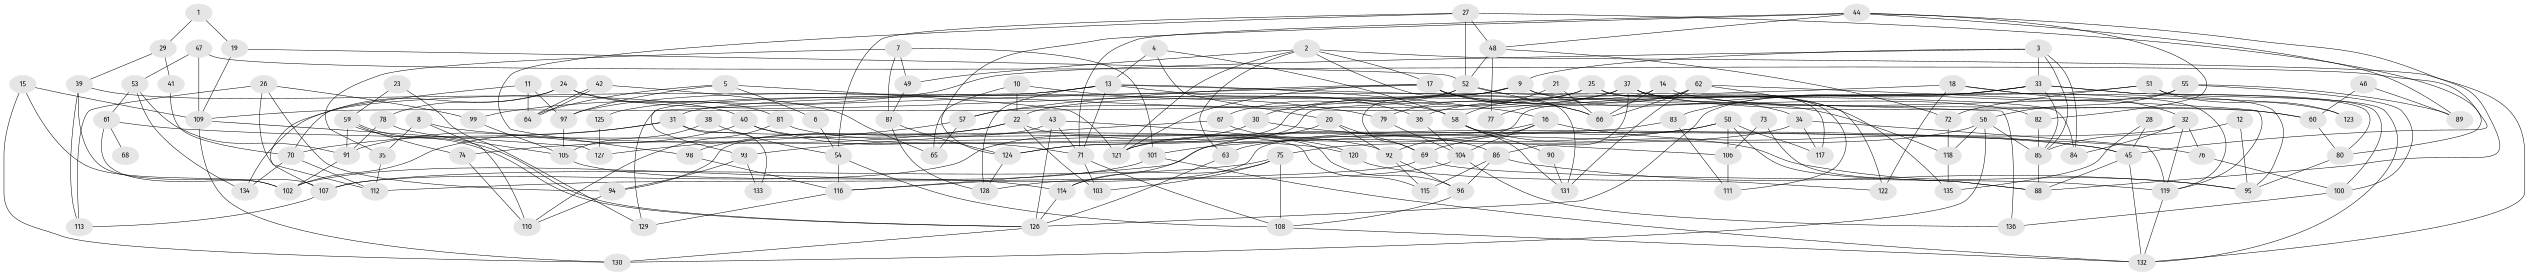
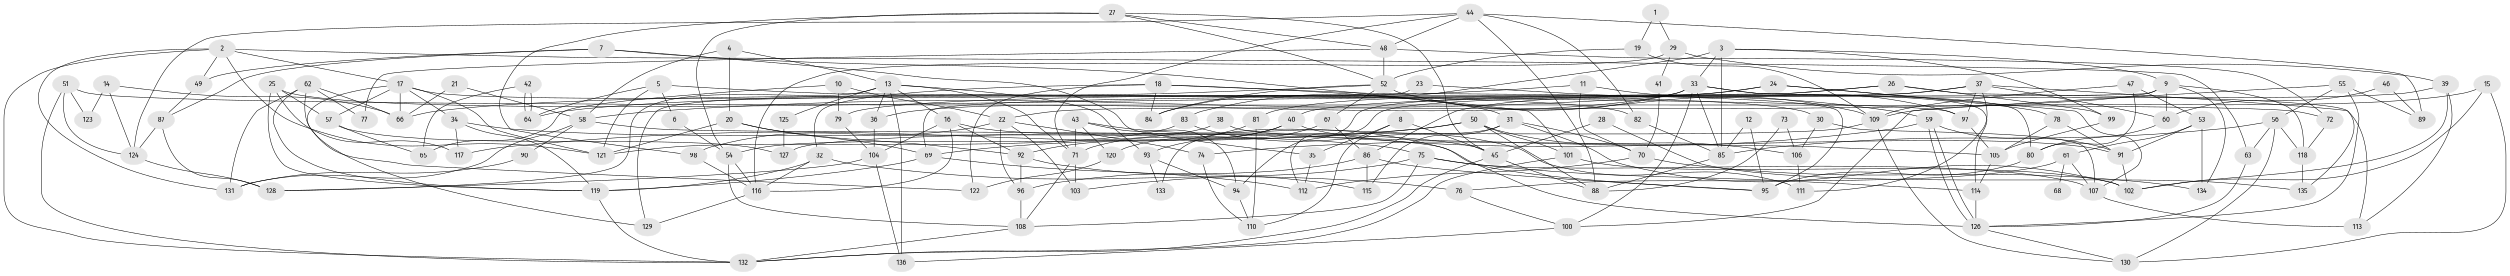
edge "29" -- "116": added
edge "32" -- "84": now "18" -- "84"
